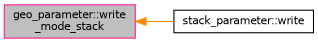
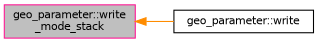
node "stack_parameter::write": label "stack_parameter::write" -> "geo_parameter::write"
